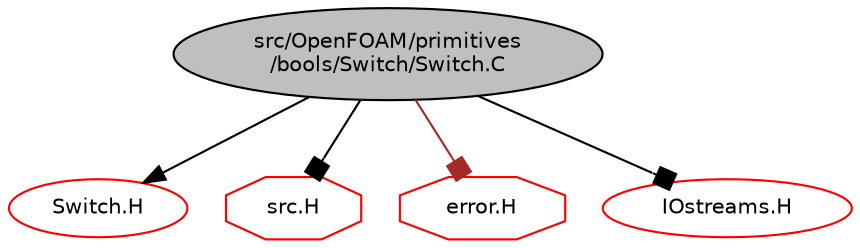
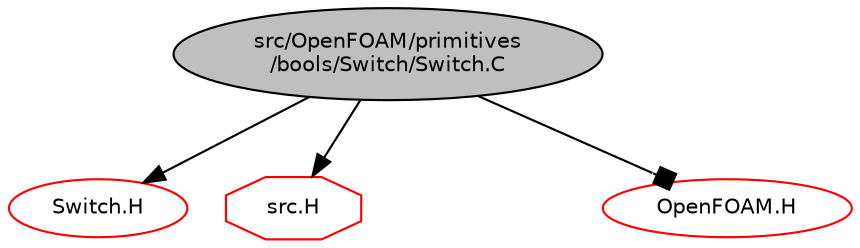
edge "src/OpenFOAM/primitives /bools/Switch/Switch.C" -> "src.H": arrowhead box -> normal
node "error.H": removed
node "IOstreams.H": label "IOstreams.H" -> "OpenFOAM.H"
